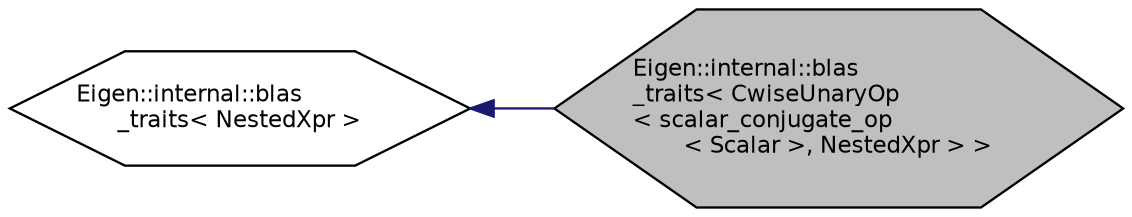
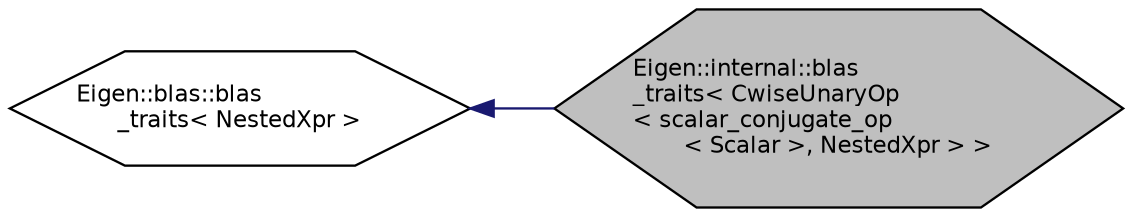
node "Eigen::internal::blas _traits< NestedXpr >": label "Eigen::internal::blas _traits< NestedXpr >" -> "Eigen::blas::blas _traits< NestedXpr >"
